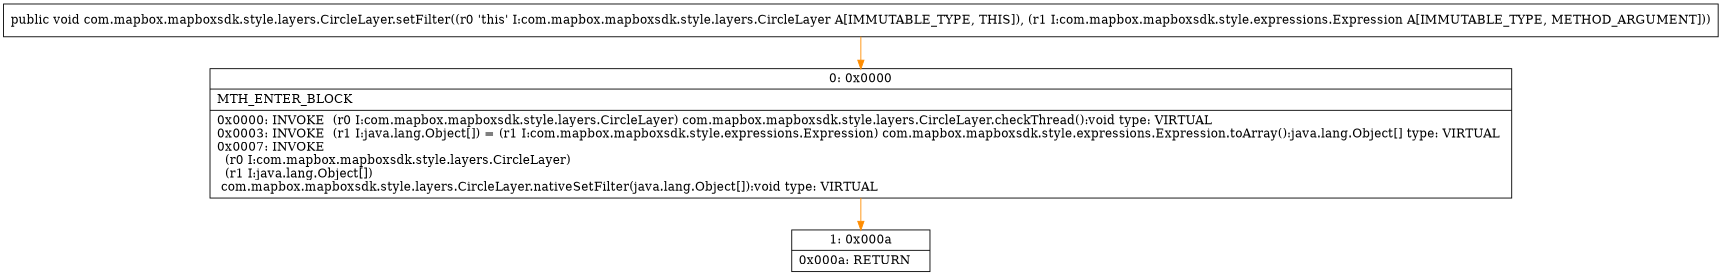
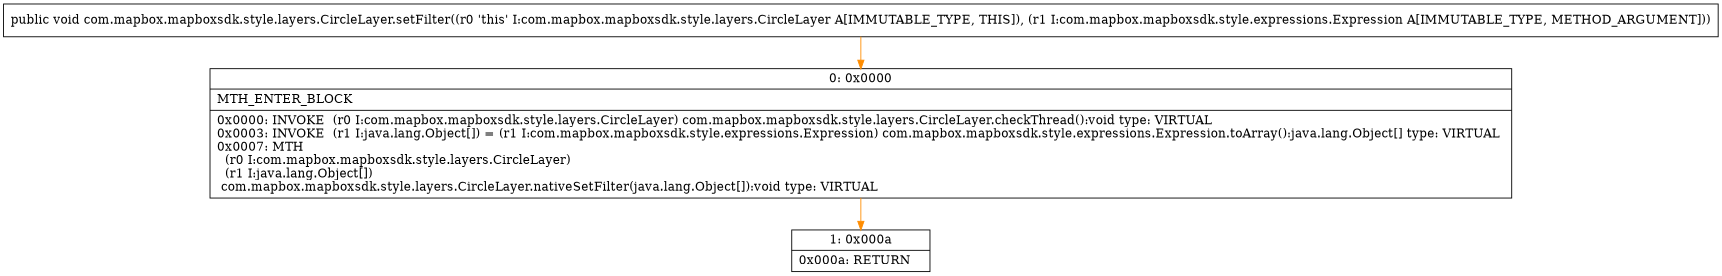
node "0: 0x0000": text "0x0007: INVOKE" -> "0x0007: MTH"
